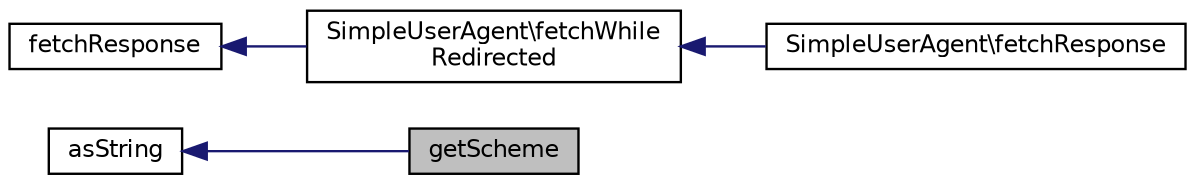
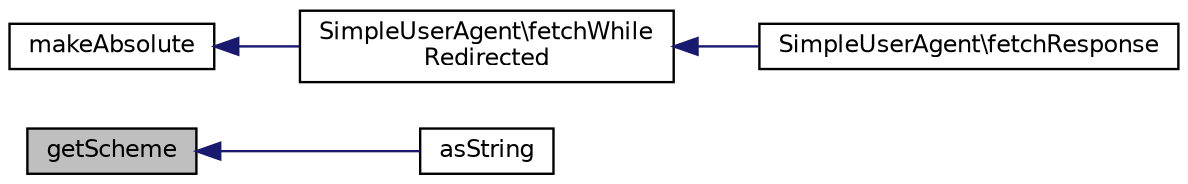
node "fetchResponse": label "fetchResponse" -> "makeAbsolute"
edge "getScheme" -> "asString": reversed
